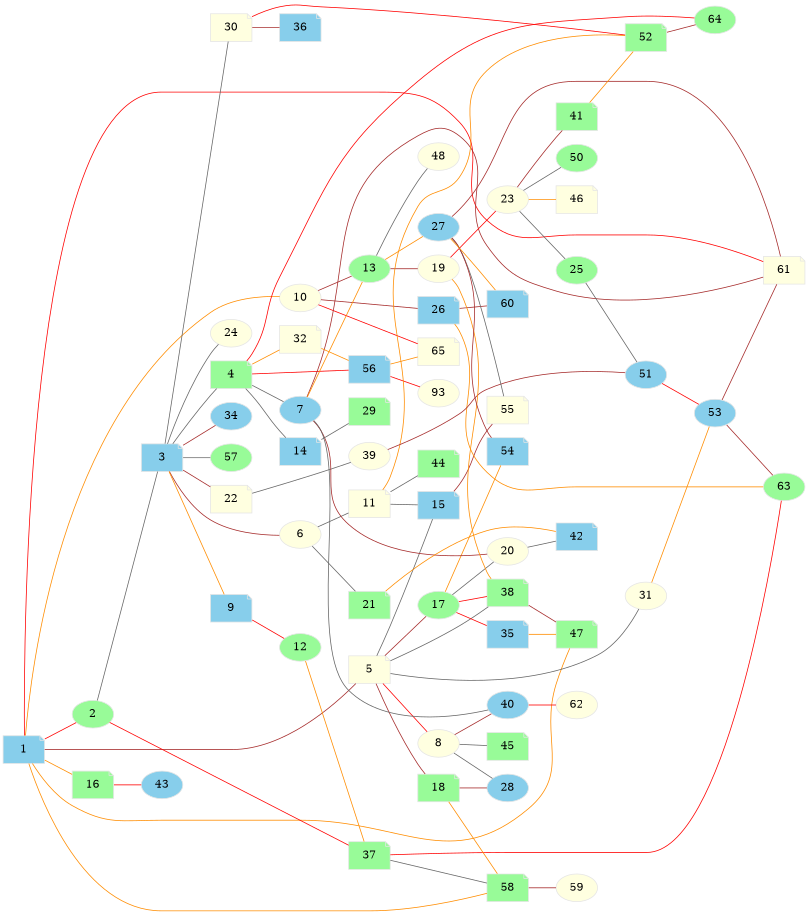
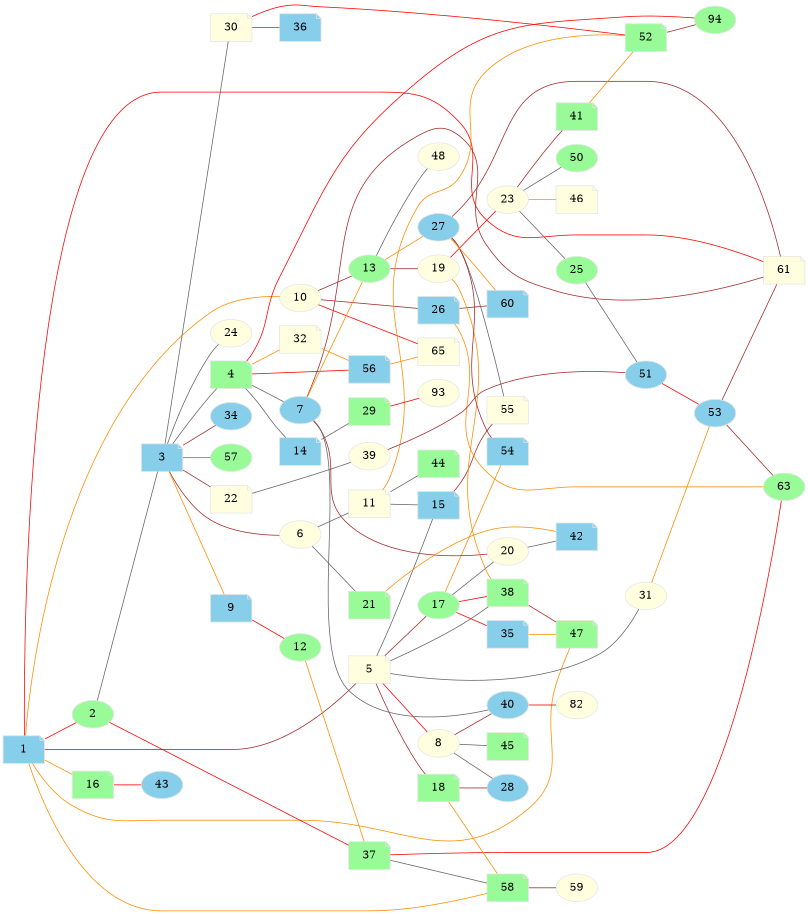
node "64": label "64" -> "94"
edge "56" -- "93": now "29" -- "93"
node "62": label "62" -> "82"
